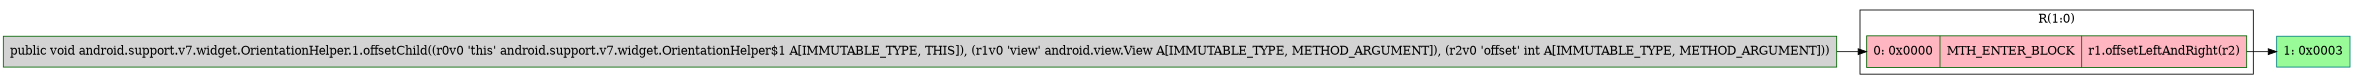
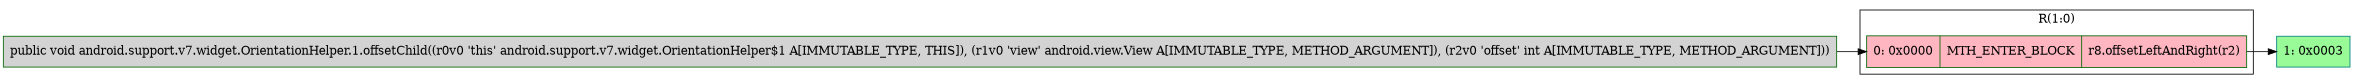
node "0: 0x0000": text "r1.offsetLeftAndRight(r2)" -> "r8.offsetLeftAndRight(r2)"
